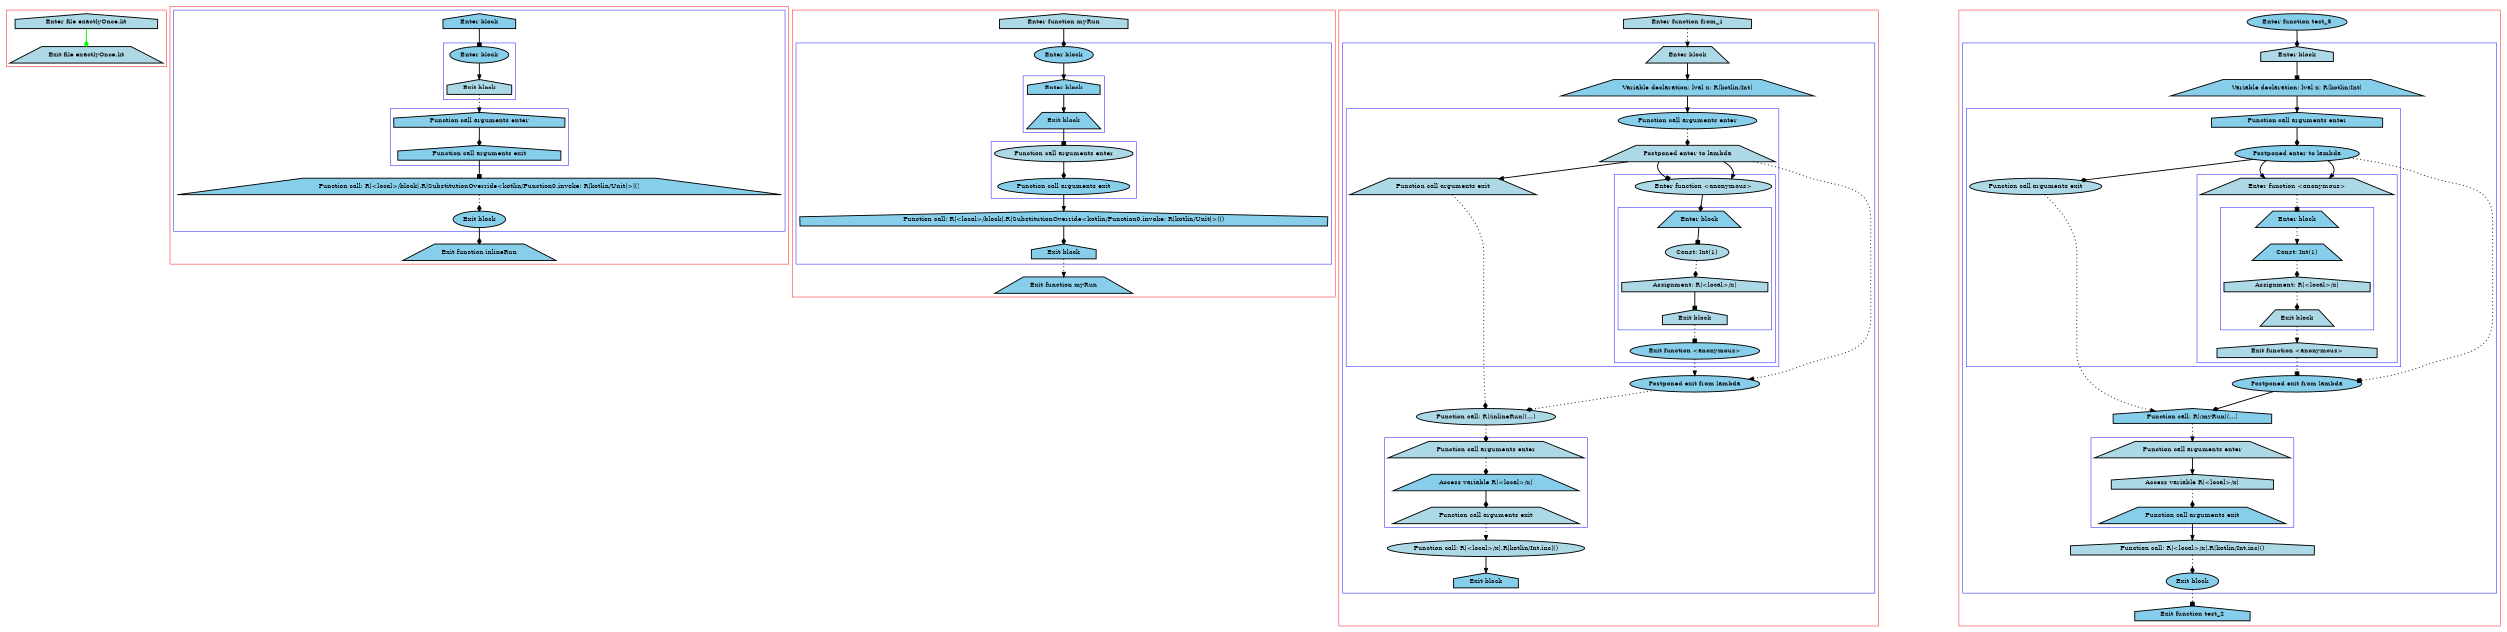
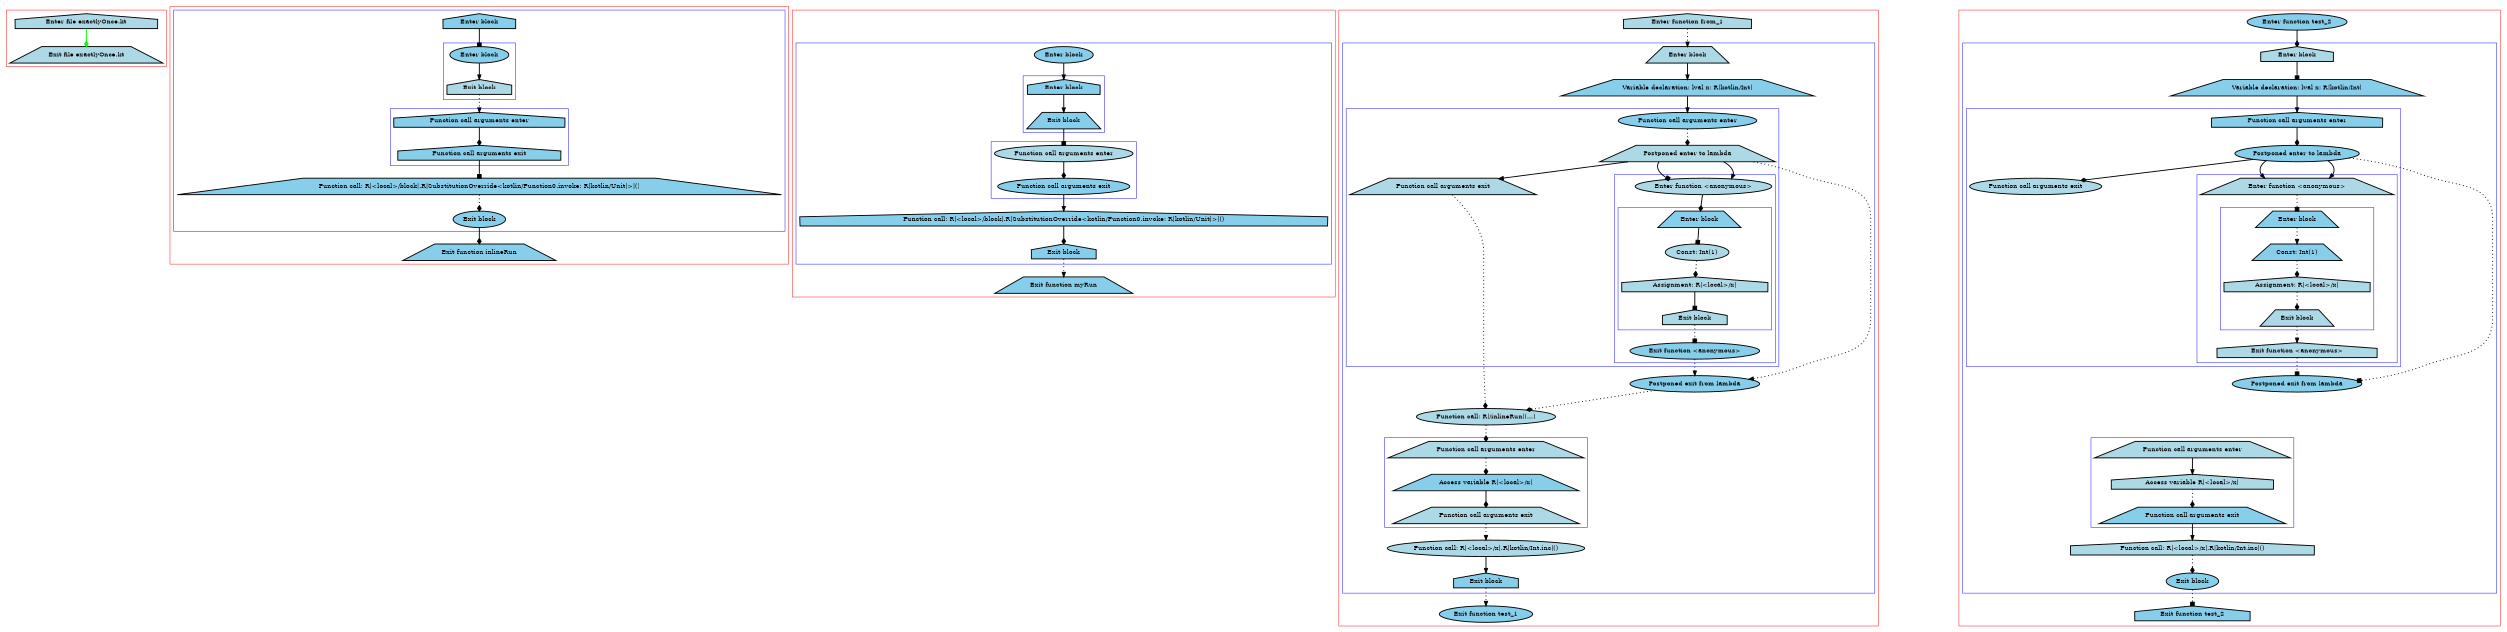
node "Enter function myRun": removed
node "Enter function test_5": label "Enter function test_5" -> "Enter function test_2"
node "Function call: R|/myRun|(...)": removed
node "Exit function test_1": added
